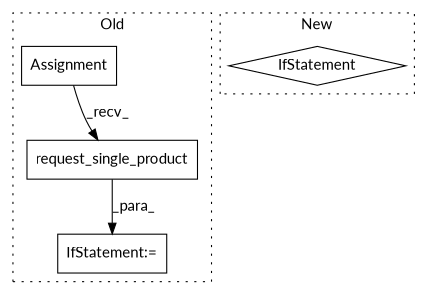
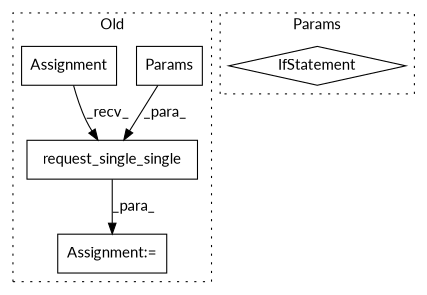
cluster "New": label "New" -> "Params"
node "Params": added
node "request_single_product": label "request_single_product" -> "request_single_single"
node "IfStatement:=": label "IfStatement:=" -> "Assignment:="
